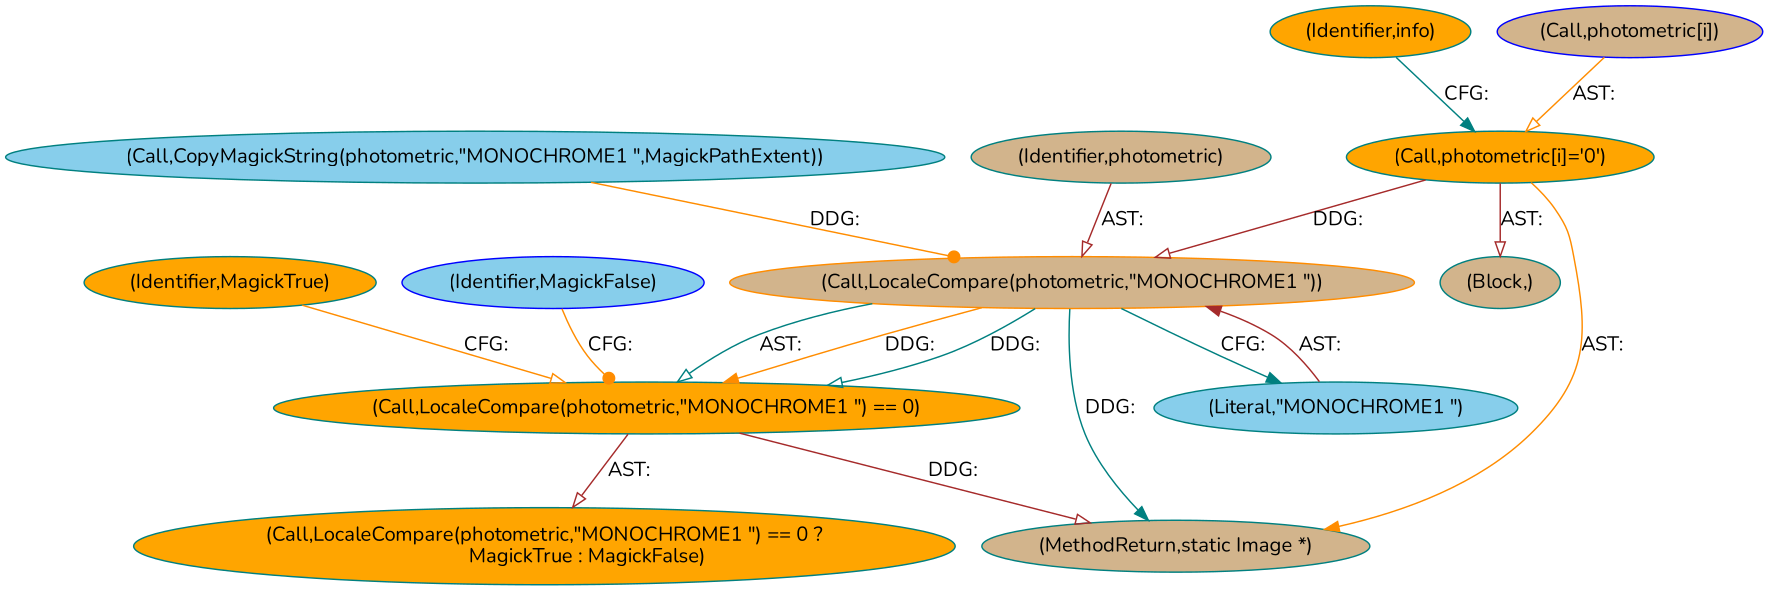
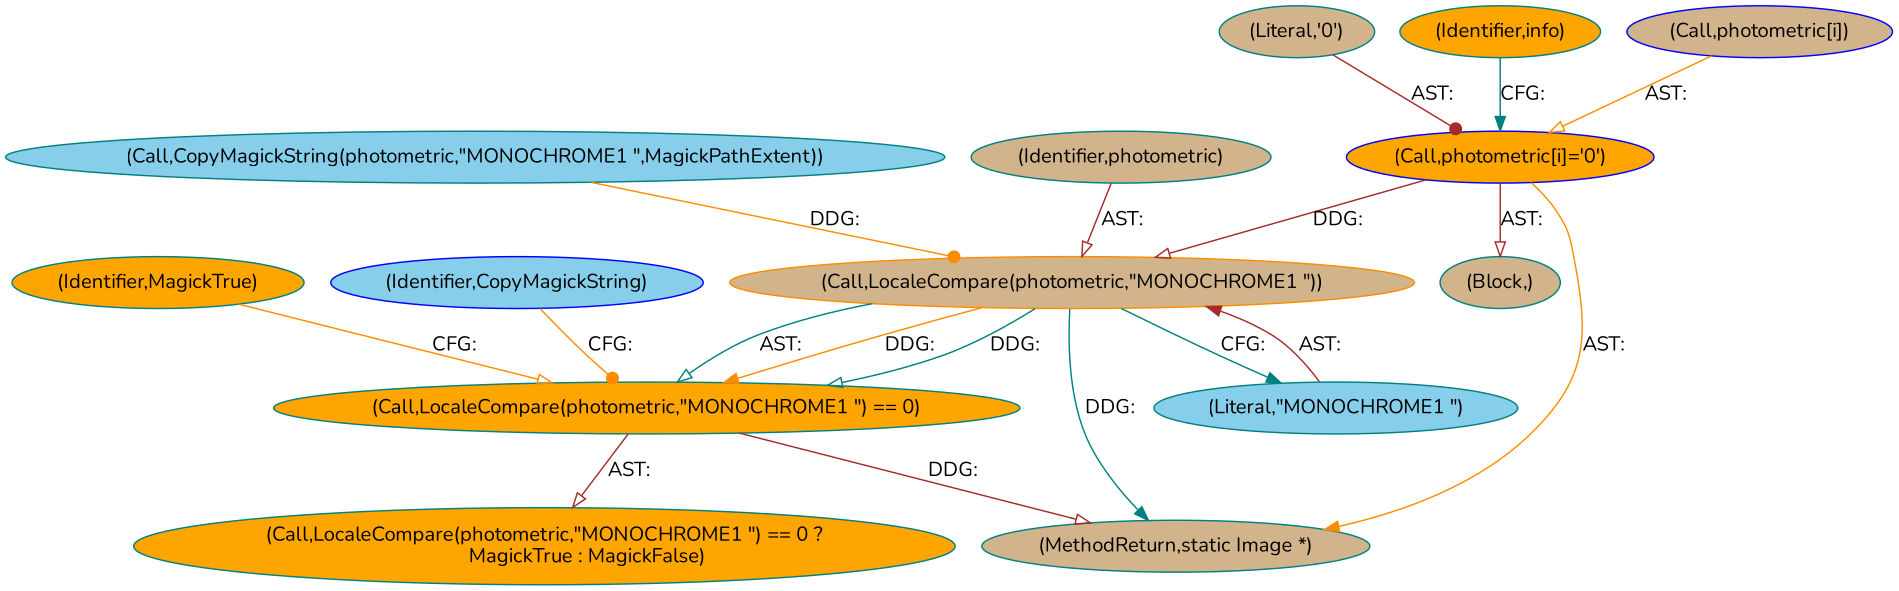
node "(Literal,'0')": added
node "(Call,photometric[i]='0')": color teal -> blue
node "(Identifier,MagickFalse)": label "(Identifier,MagickFalse)" -> "(Identifier,CopyMagickString)"
